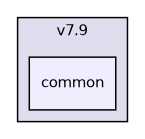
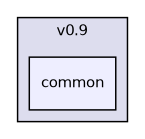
cluster "v7.9": label "v7.9" -> "v0.9"
